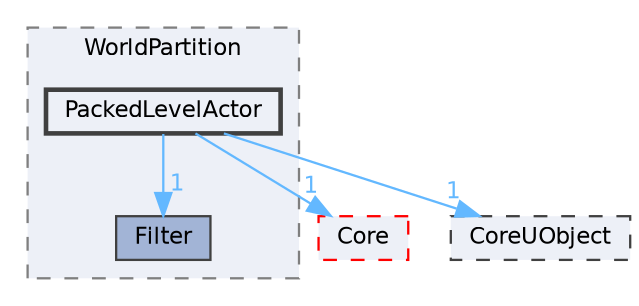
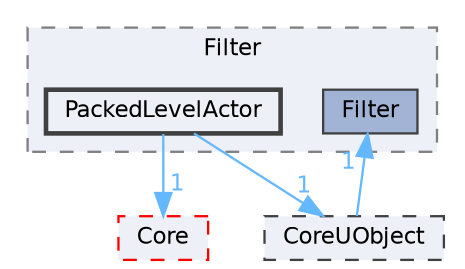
cluster "WorldPartition": label "WorldPartition" -> "Filter"
edge "PackedLevelActor" -> "Filter": now "CoreUObject" -> "Filter"
